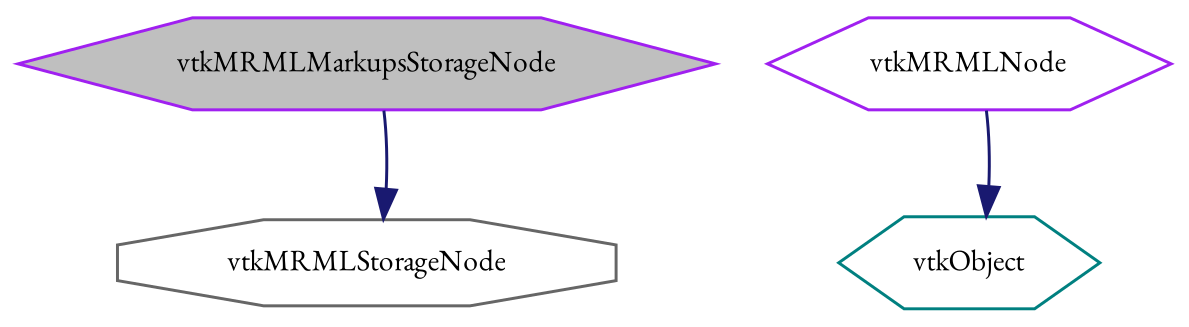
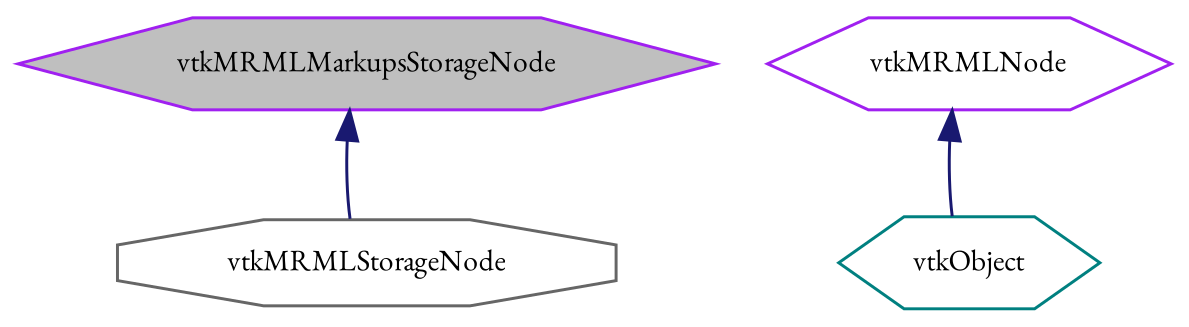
edge "vtkMRMLNode" -> "vtkObject": reversed
edge "vtkMRMLMarkupsStorageNode" -> "vtkMRMLStorageNode": reversed
